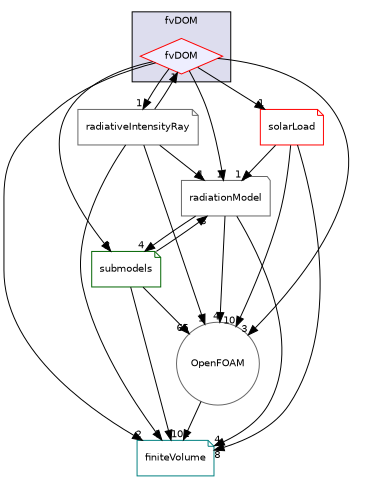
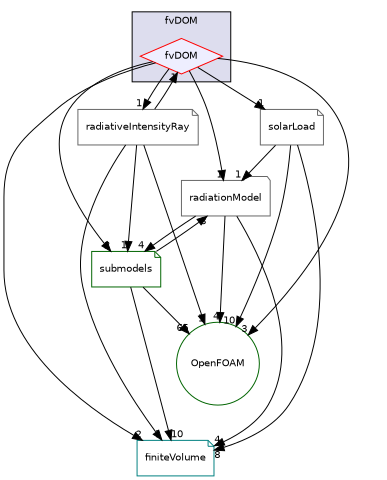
node "solarLoad": color red -> gray40
edge "radiativeIntensityRay" -> "radiationModel": now "radiativeIntensityRay" -> "submodels"
node "OpenFOAM": color gray40 -> darkgreen
edge "OpenFOAM" -> "finiteVolume": removed
